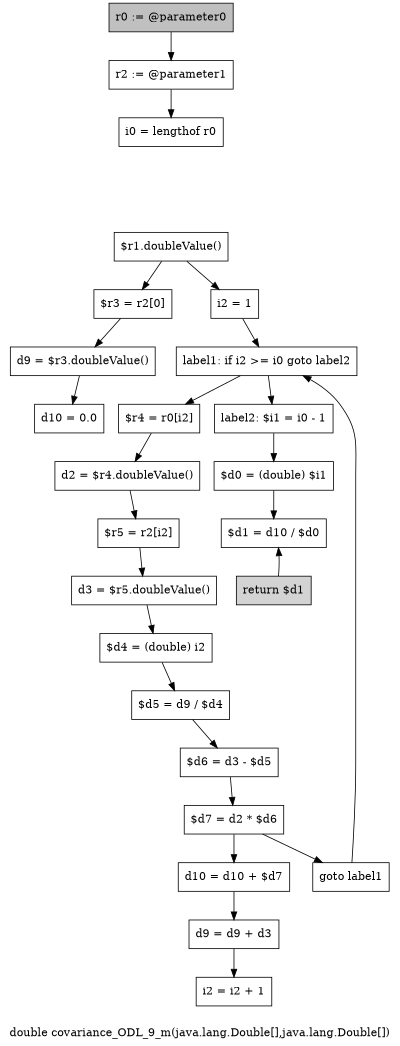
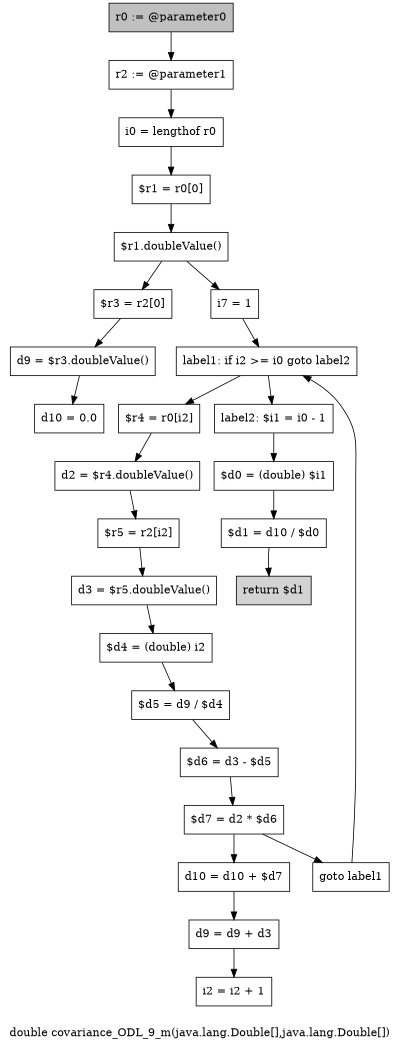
node "$r1 = r0[0]": added
node "i2 = 1": label "i2 = 1" -> "i7 = 1"
edge "return $d1" -> "$d1 = d10 / $d0": reversed
